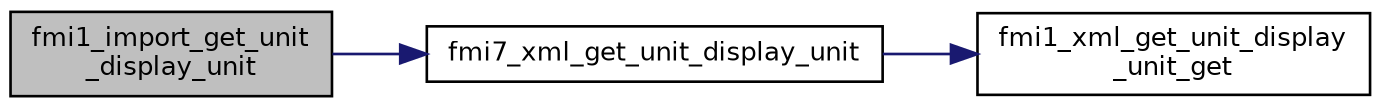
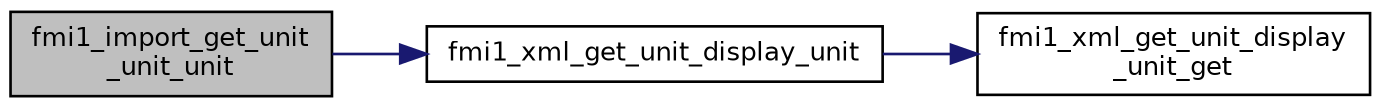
node "fmi1_import_get_unit _display_unit": label "fmi1_import_get_unit _display_unit" -> "fmi1_import_get_unit _unit_unit"
node "fmi7_xml_get_unit_display_unit": label "fmi7_xml_get_unit_display_unit" -> "fmi1_xml_get_unit_display_unit"
